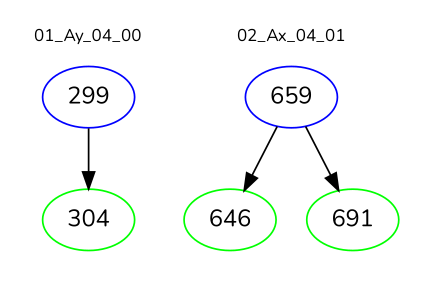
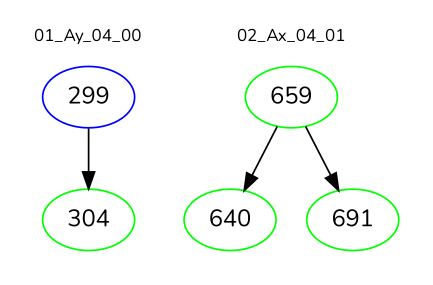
node "659": color blue -> green
node "646": label "646" -> "640"
